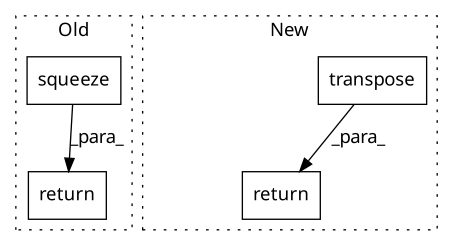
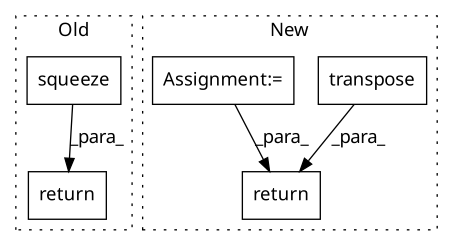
node "Assignment:=": added
